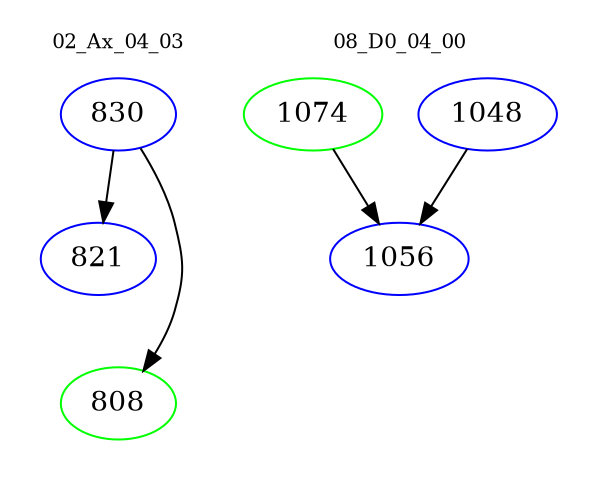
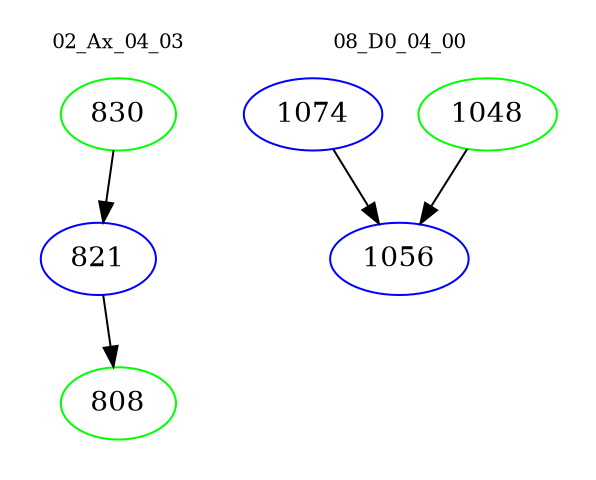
node "830": color blue -> green
node "1074": color green -> blue
node "1048": color blue -> green
edge "830" -> "808": now "821" -> "808"
